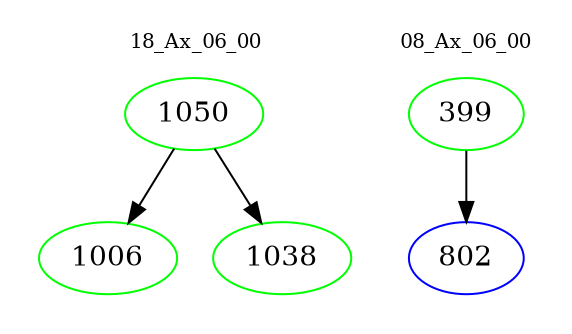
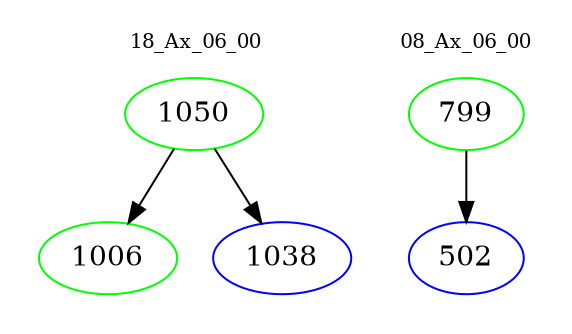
node "399": label "399" -> "799"
node "1038": color green -> blue
node "802": label "802" -> "502"
